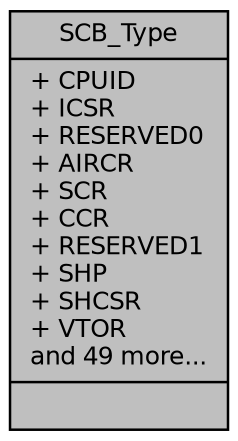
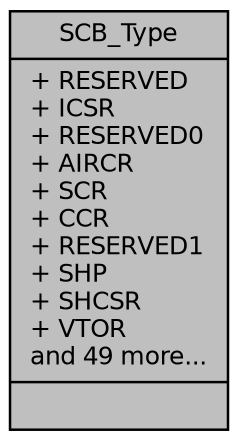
node "SCB_Type": text "+ CPUID" -> "+ RESERVED"
